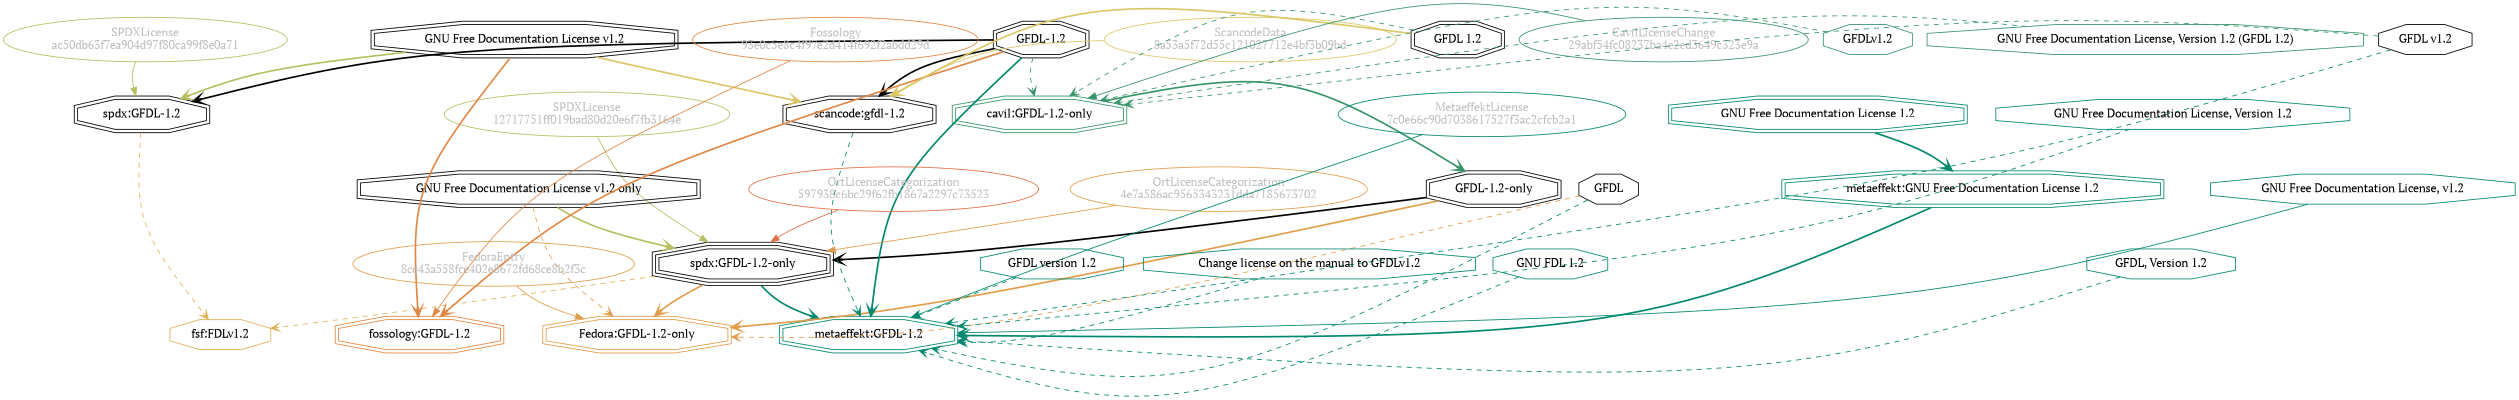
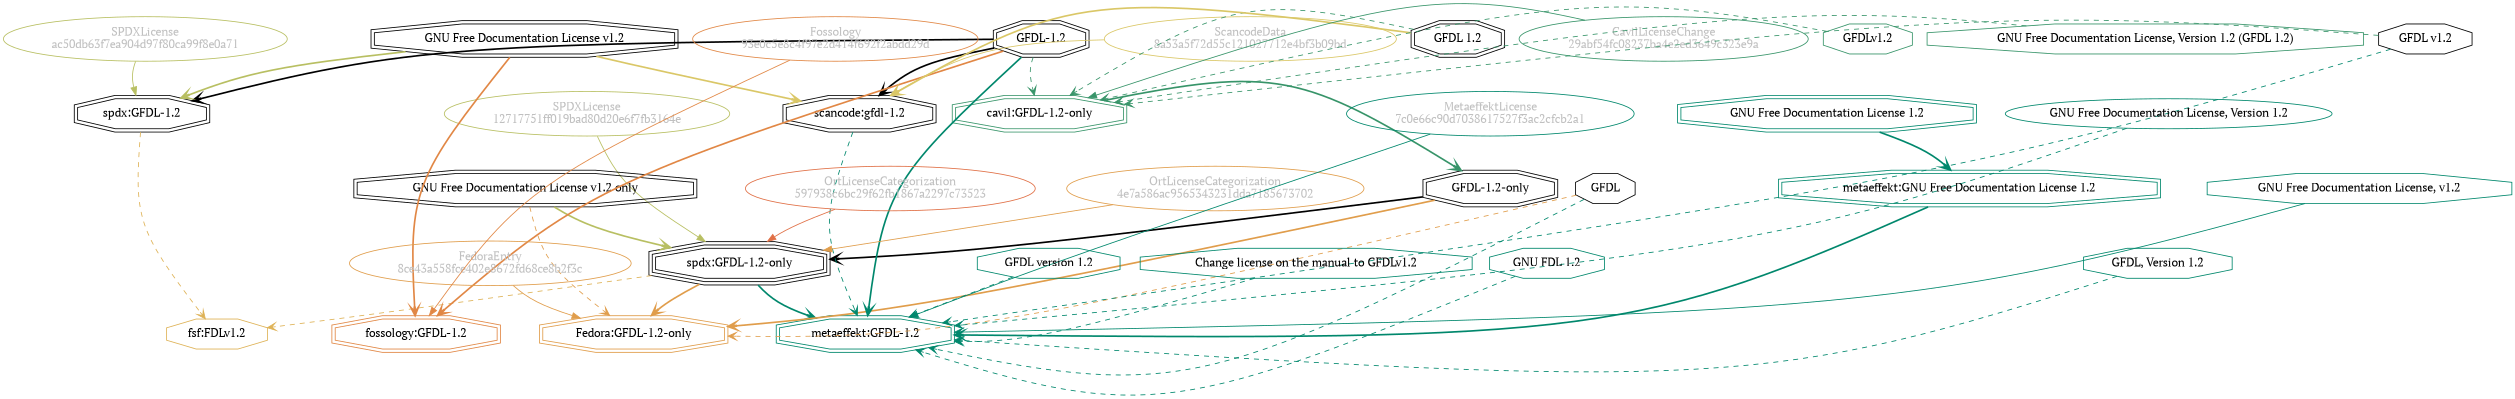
node "GNU Free Documentation License, Version 1.2": shape octagon -> ellipse
